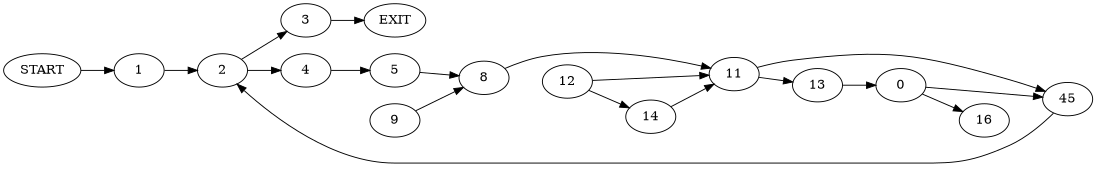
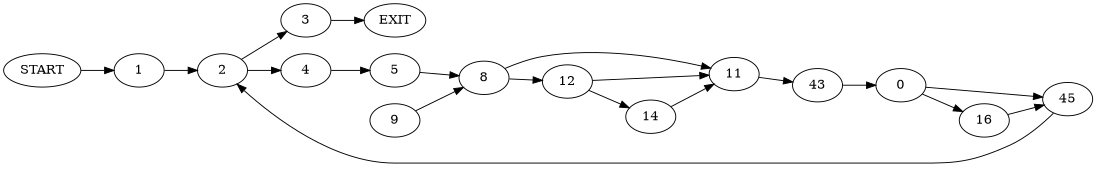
edge "11" -> "45": now "16" -> "45"
edge "8" -> "12": added
node "13": label "13" -> "43"
